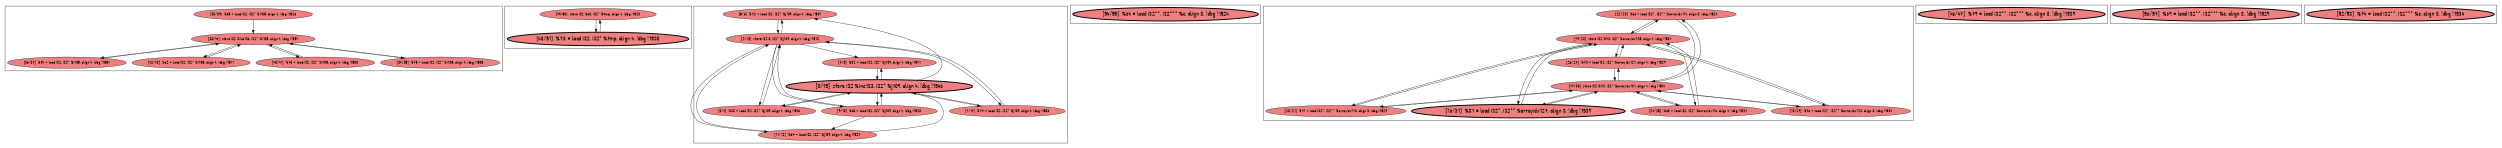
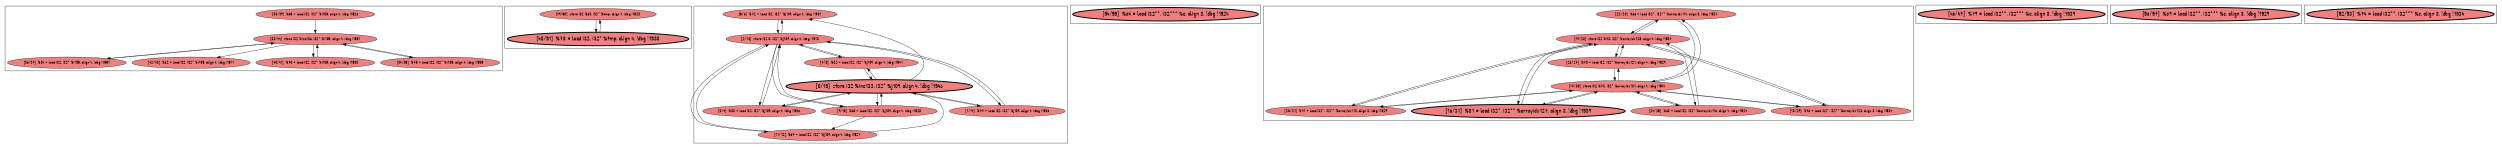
edge "[7/8]  %82 = load i32, i32* %j109, align 4, !dbg !1541" -> "[2/13]  store i32 0, i32* %j109, align 4, !dbg !1518": added
edge "[42/43]  %62 = load i32, i32* %i105, align 4, !dbg !1511" -> "[33/44]  store i32 %inc136, i32* %i105, align 4, !dbg !1551": removed
